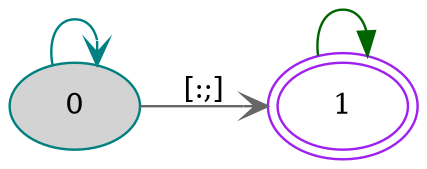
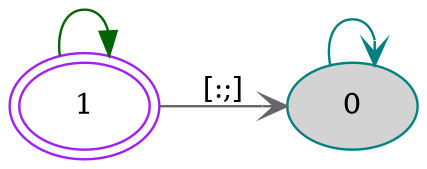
edge "0" -> "1": reversed
